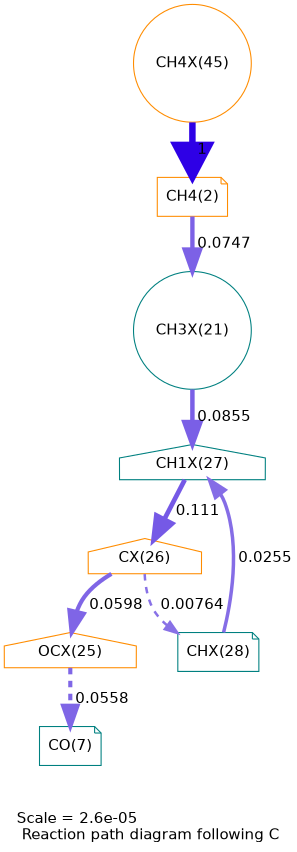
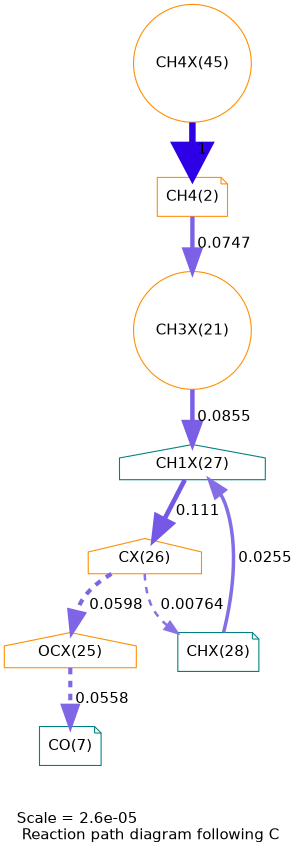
node "CH3X(21)": color teal -> darkorange
edge "CX(26)" -> "OCX(25)": style solid -> dashed
